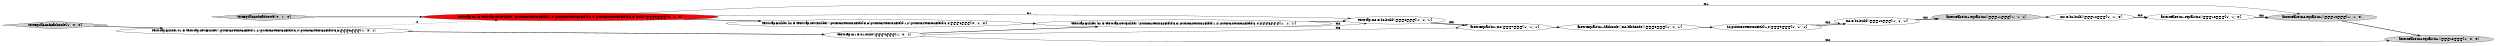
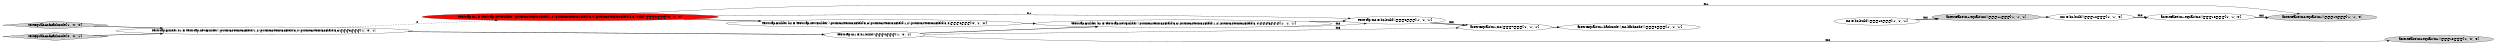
node "testEqualsAndHashCode['0', '1', '0']": removed
node "b2.putInt32ToInt32Field(1,0)@@@9@@@['1', '1', '1']": removed
edge "assertFalse(m2.equals(m1))@@@14@@@['1', '1', '0']" -> "assertFalse(m2.equals(m1))@@@15@@@['1', '0', '0']": removed
node "testEqualsAndHashCode['0', '0', '1']": added
